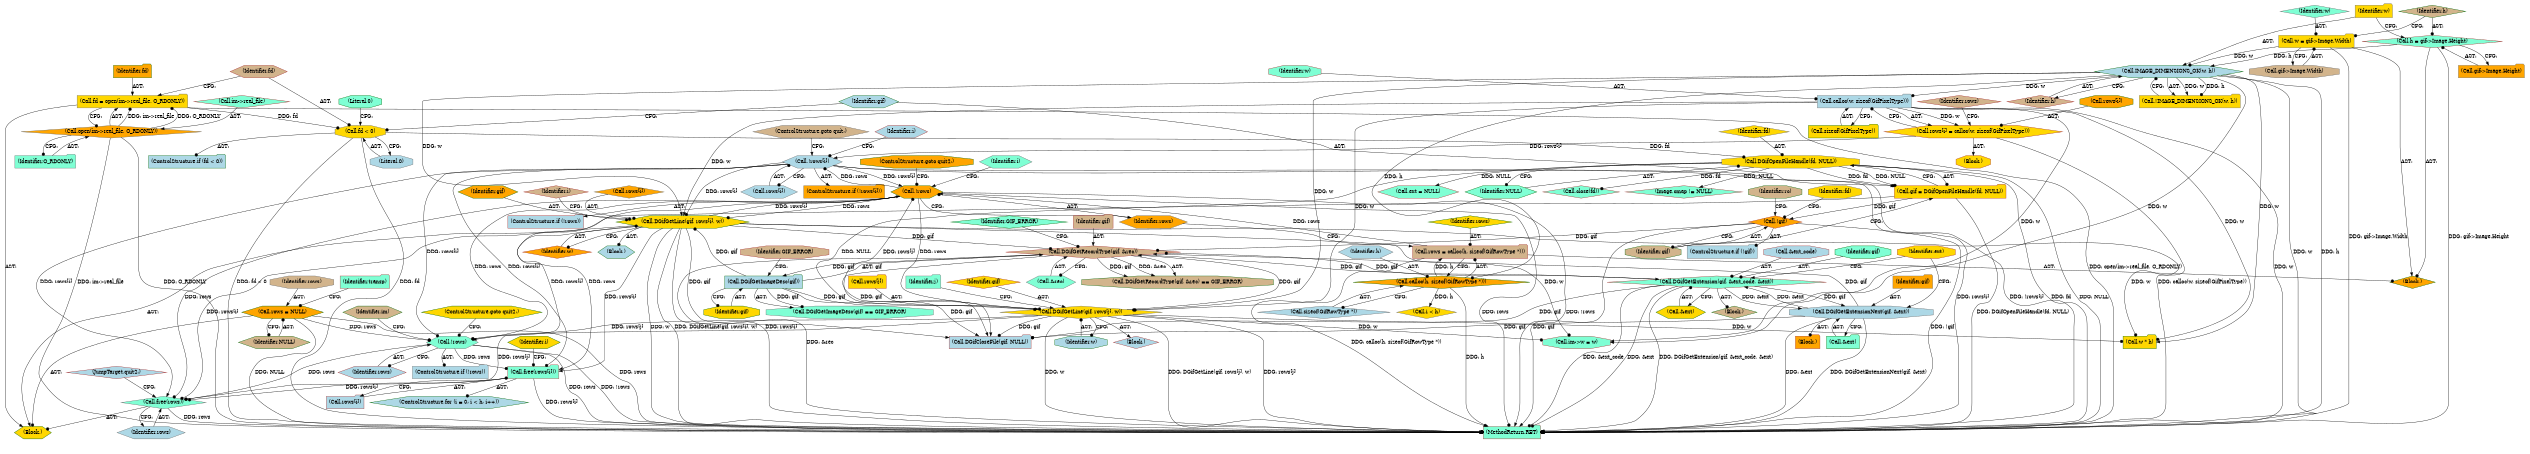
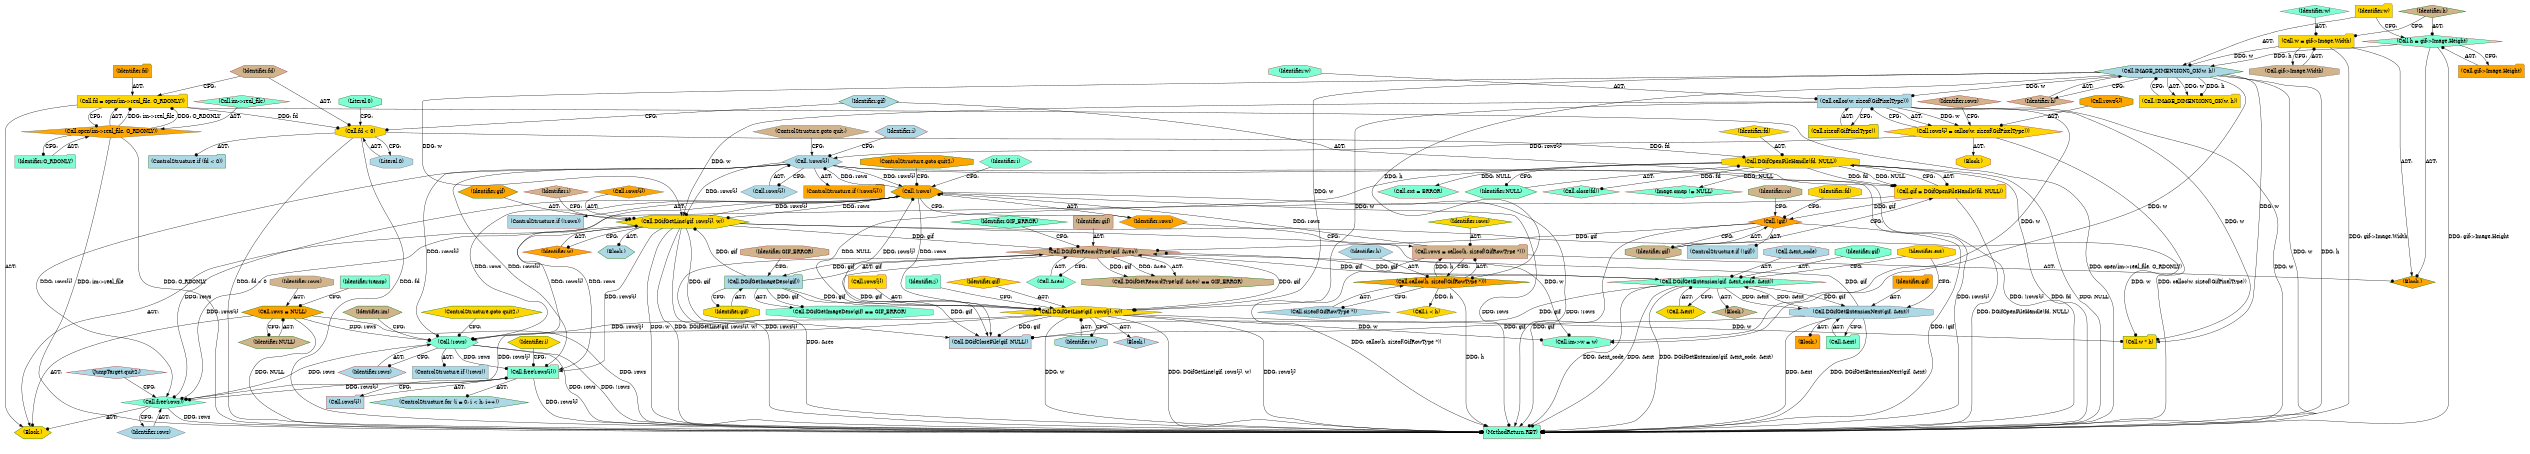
node "(Call,ext = NULL)": label "(Call,ext = NULL)" -> "(Call,ext = ERROR)"
